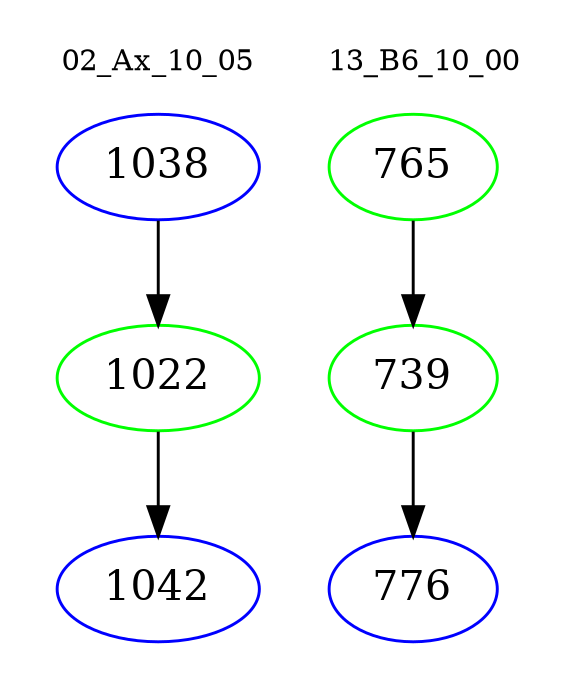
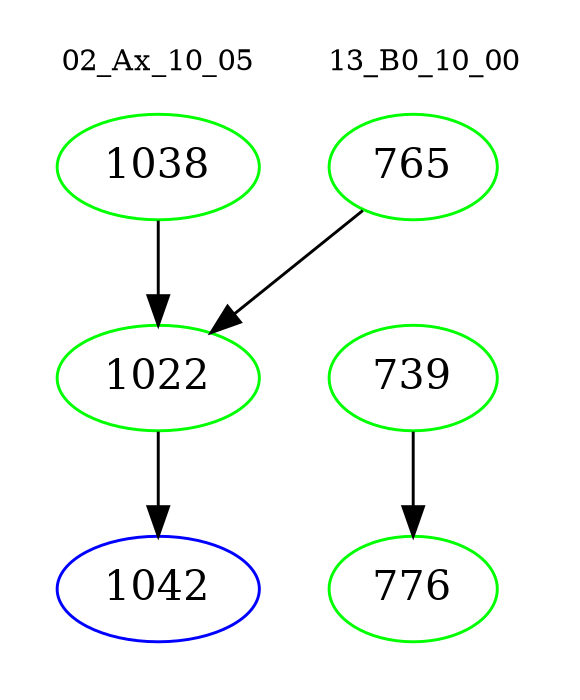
cluster "13_B6_10_00": label "13_B6_10_00" -> "13_B0_10_00"
node "1038": color blue -> green
edge "765" -> "739": now "765" -> "1022"
node "776": color blue -> green
